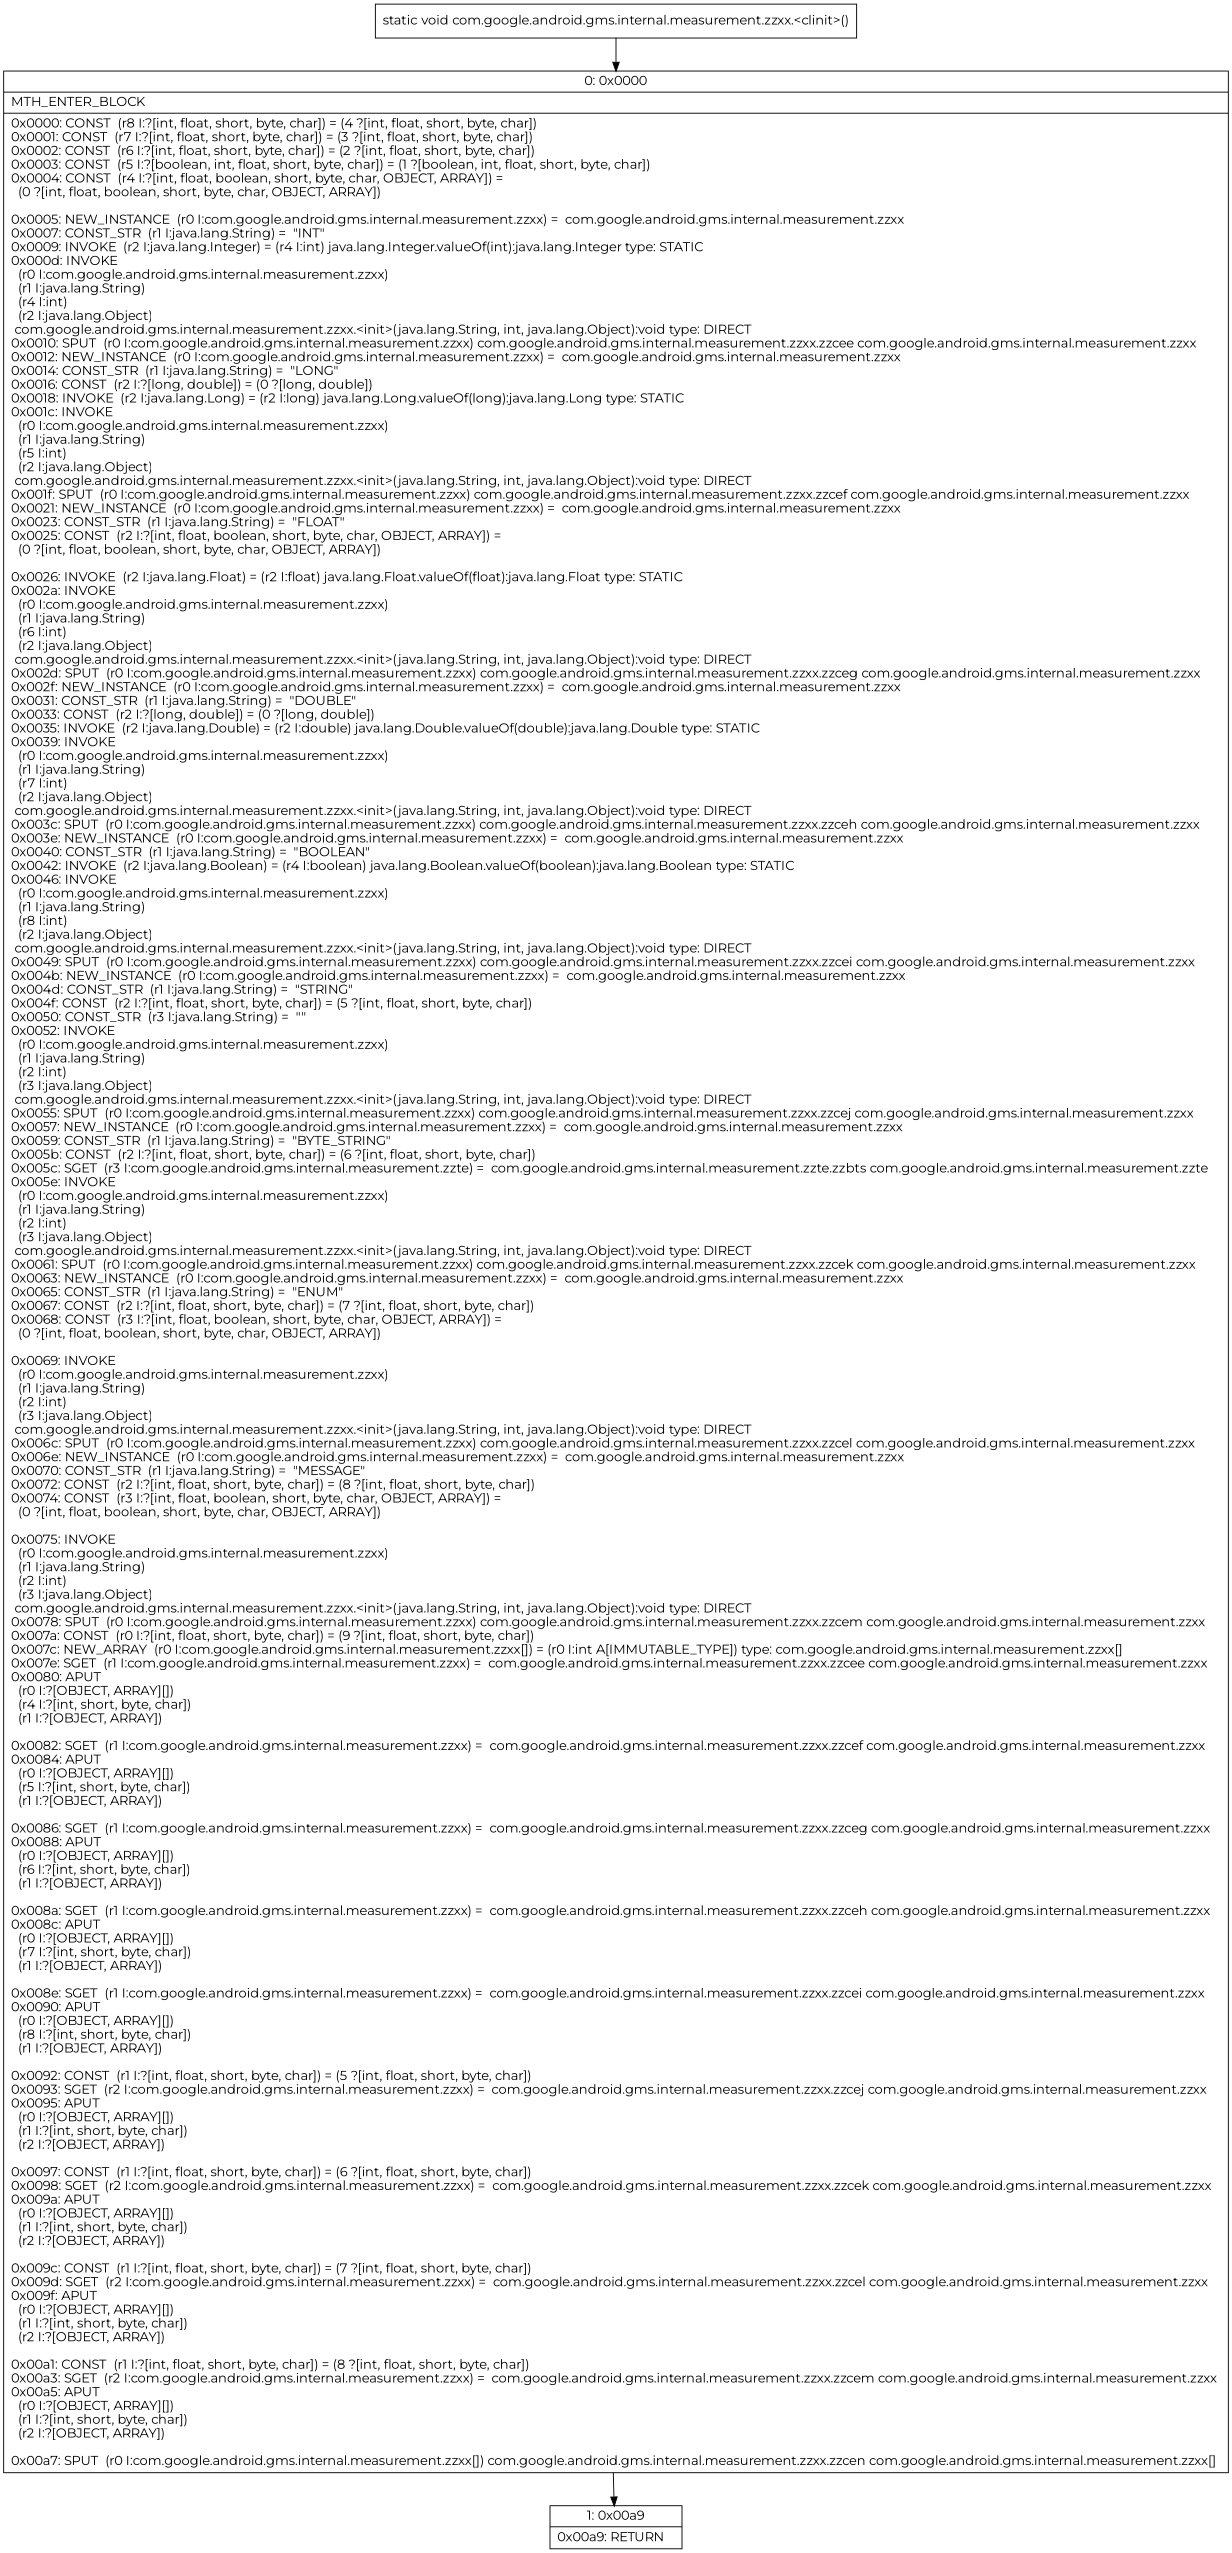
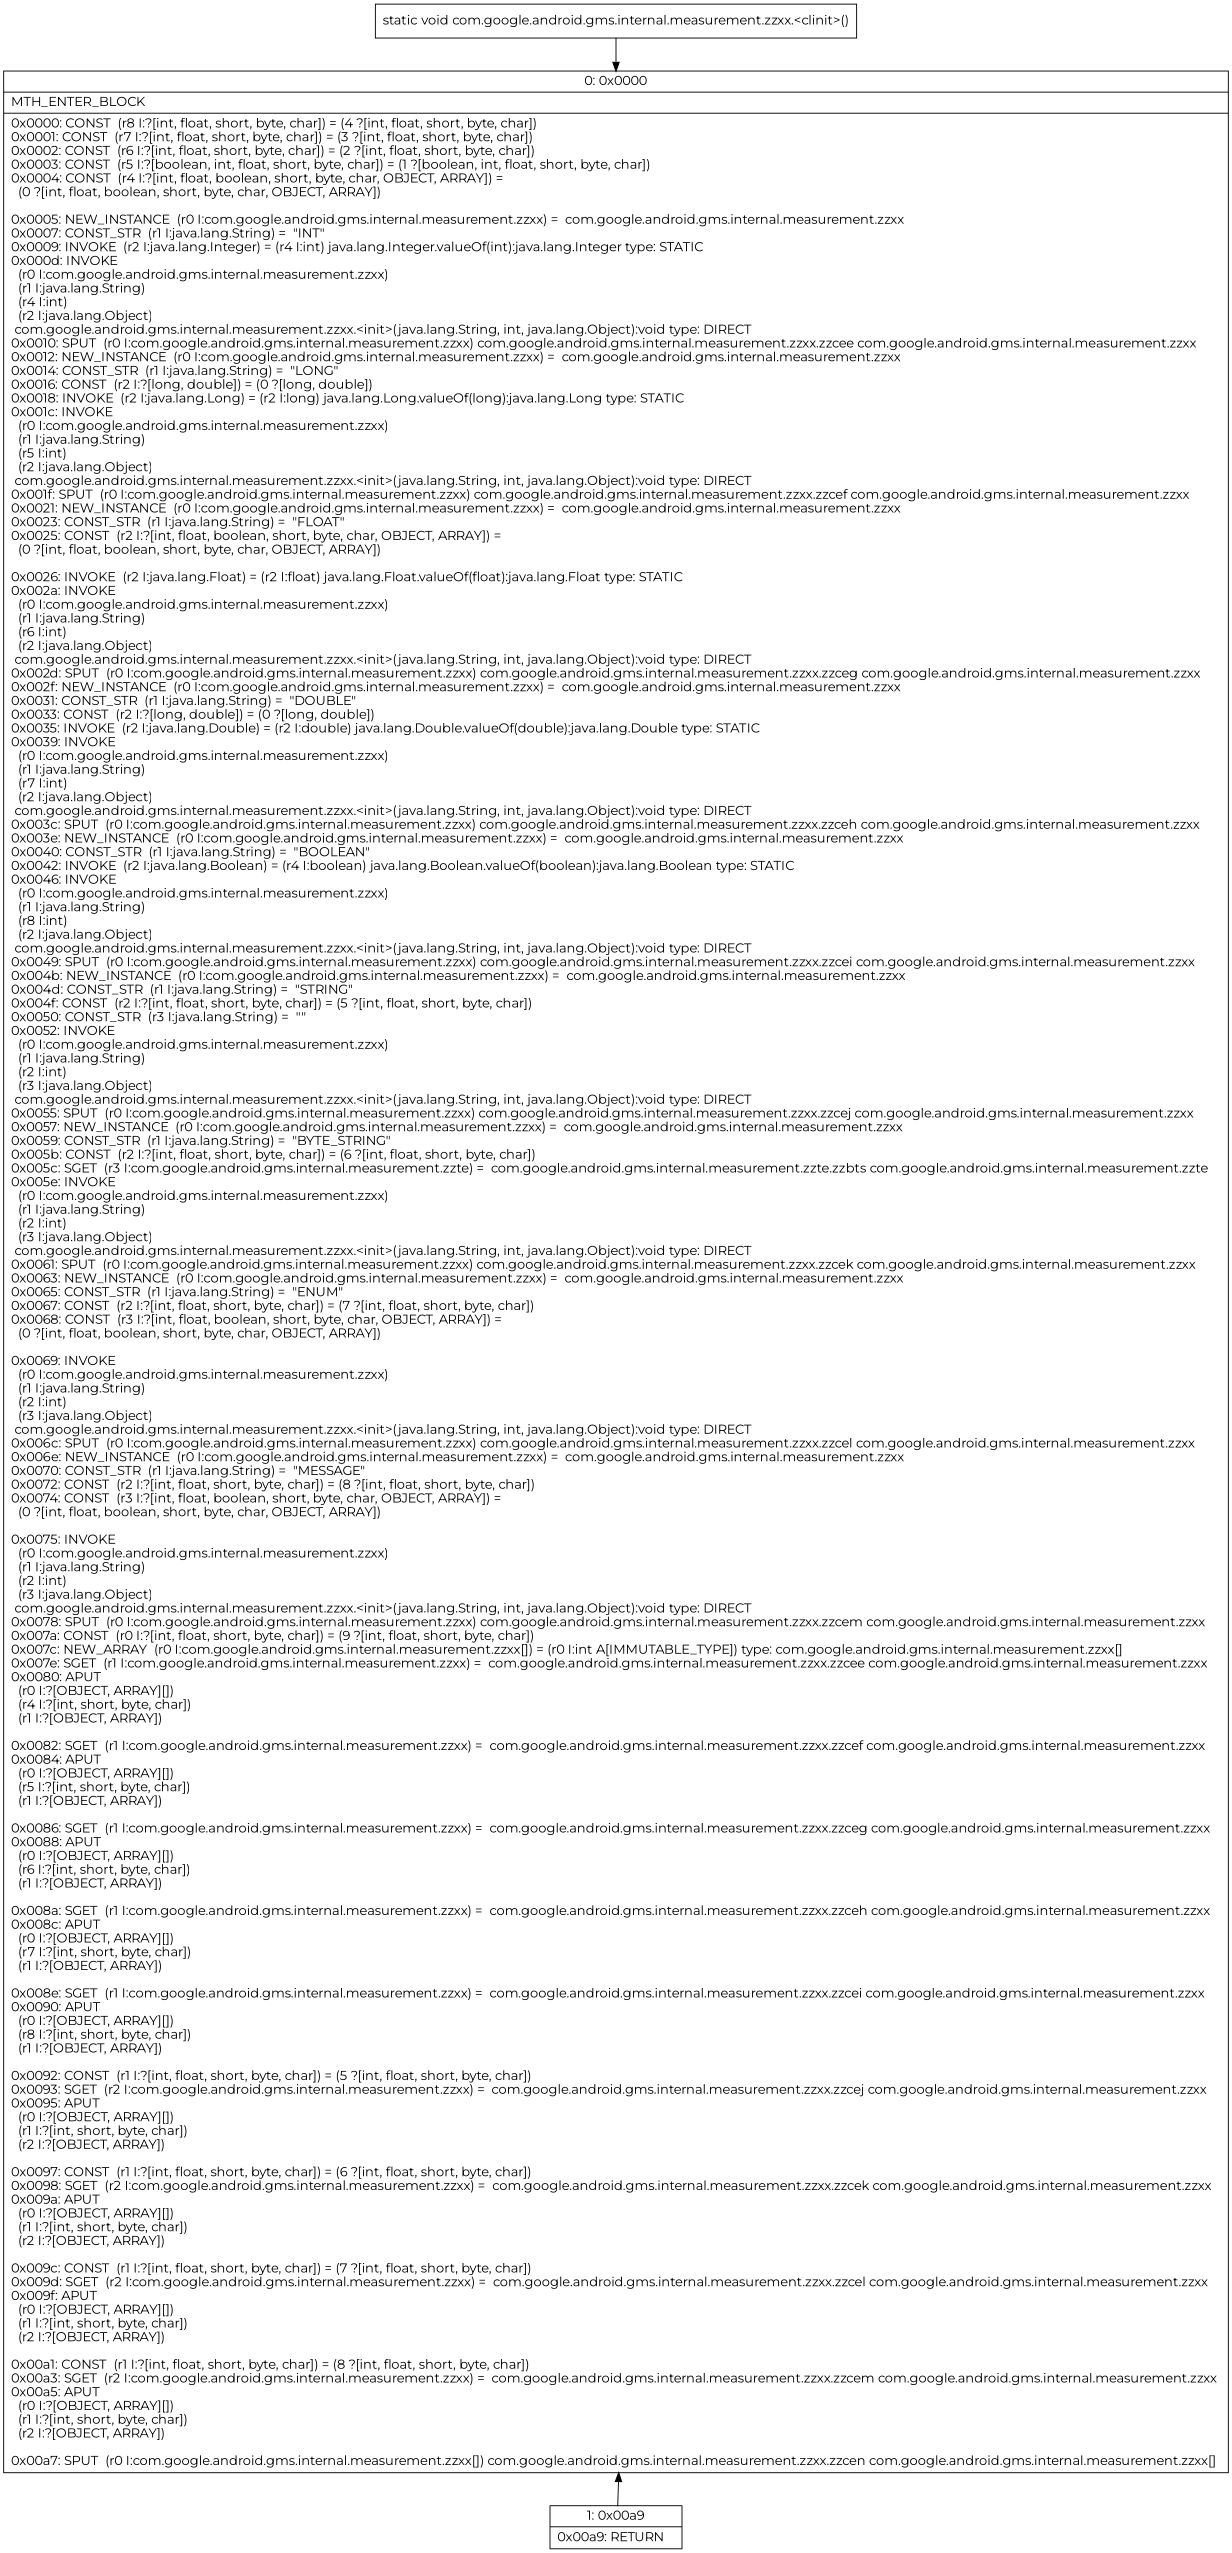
edge "0: 0x0000" -> "1: 0x00a9": reversed
